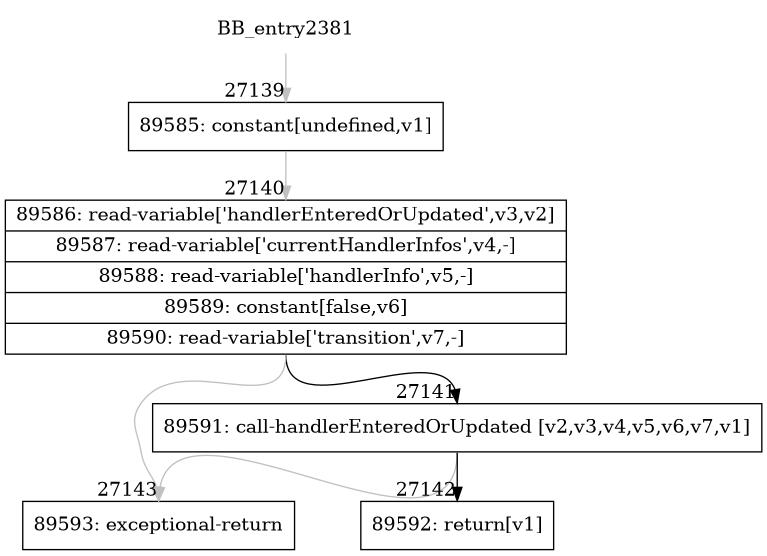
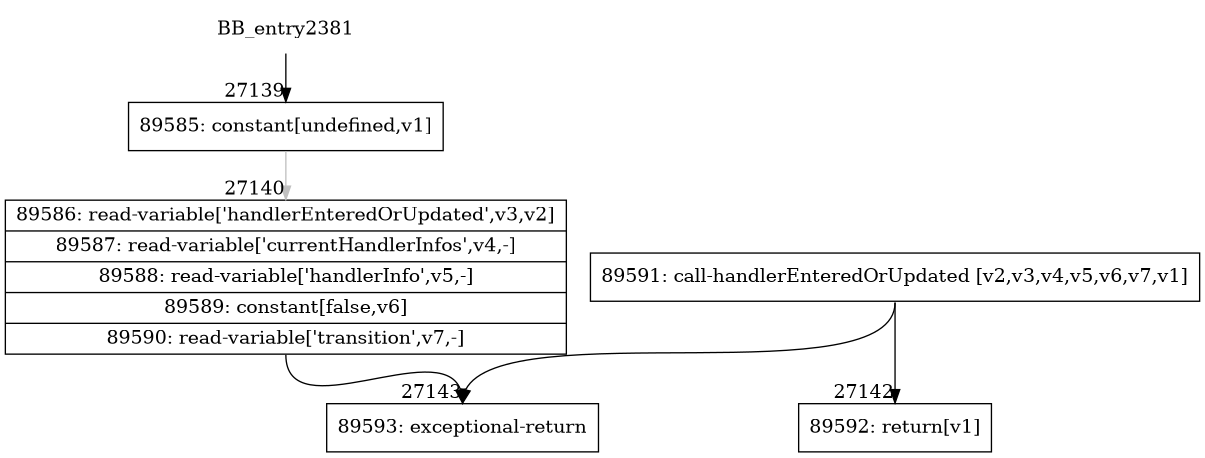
edge "BB_entry2381" -> "89585: constant[undefined,v1]": color gray -> black
edge "89586: read-variable['handlerEnteredOrUpdated',v3,v2]" -> "89591: call-handlerEnteredOrUpdated [v2,v3,v4,v5,v6,v7,v1]": removed
edge "89586: read-variable['handlerEnteredOrUpdated',v3,v2]" -> "89593: exceptional-return": color gray -> black
edge "89591: call-handlerEnteredOrUpdated [v2,v3,v4,v5,v6,v7,v1]" -> "89593: exceptional-return": color gray -> black
